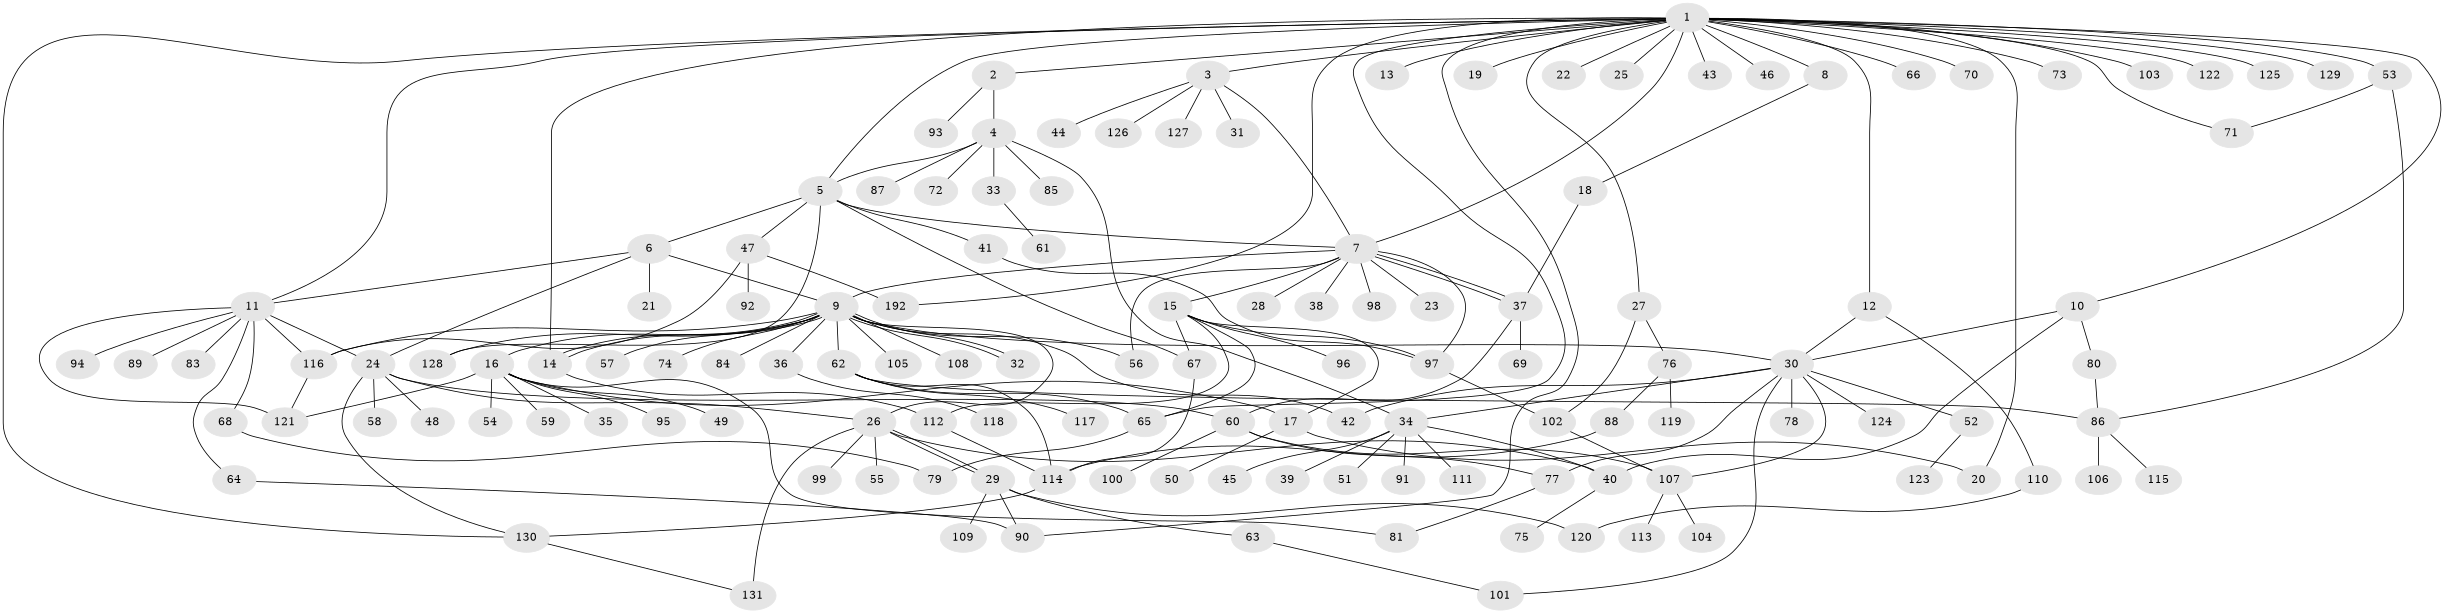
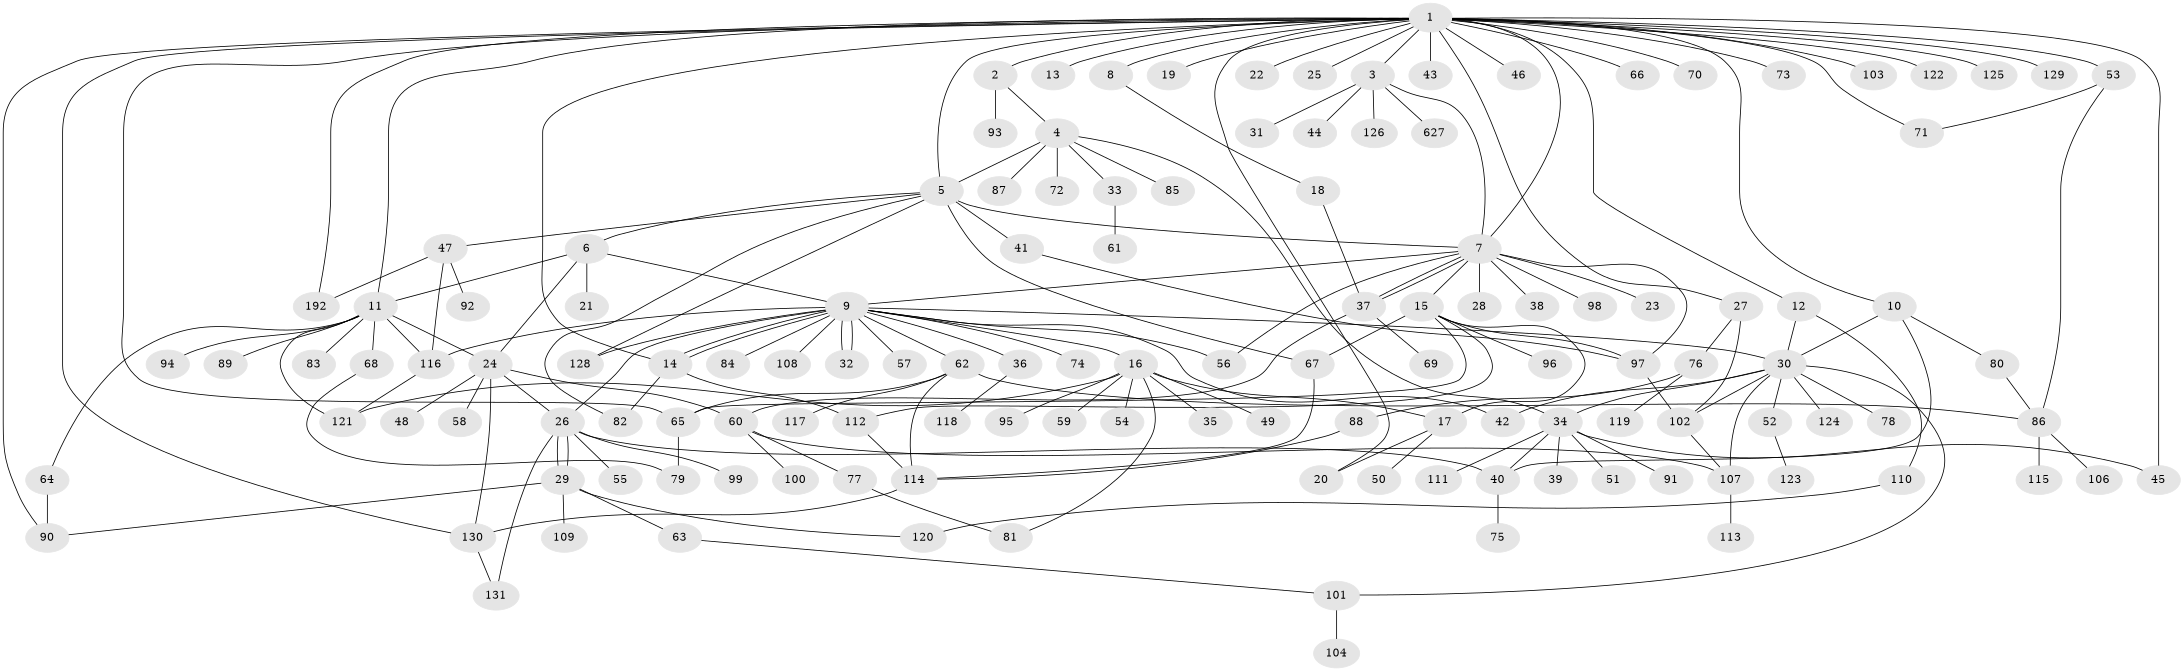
edge "1" -- "45": added
node "127": label "127" -> "627"
node "105": removed
node "82": added
edge "30" -- "77": now "30" -- "102"
edge "107" -- "104": now "101" -- "104"
